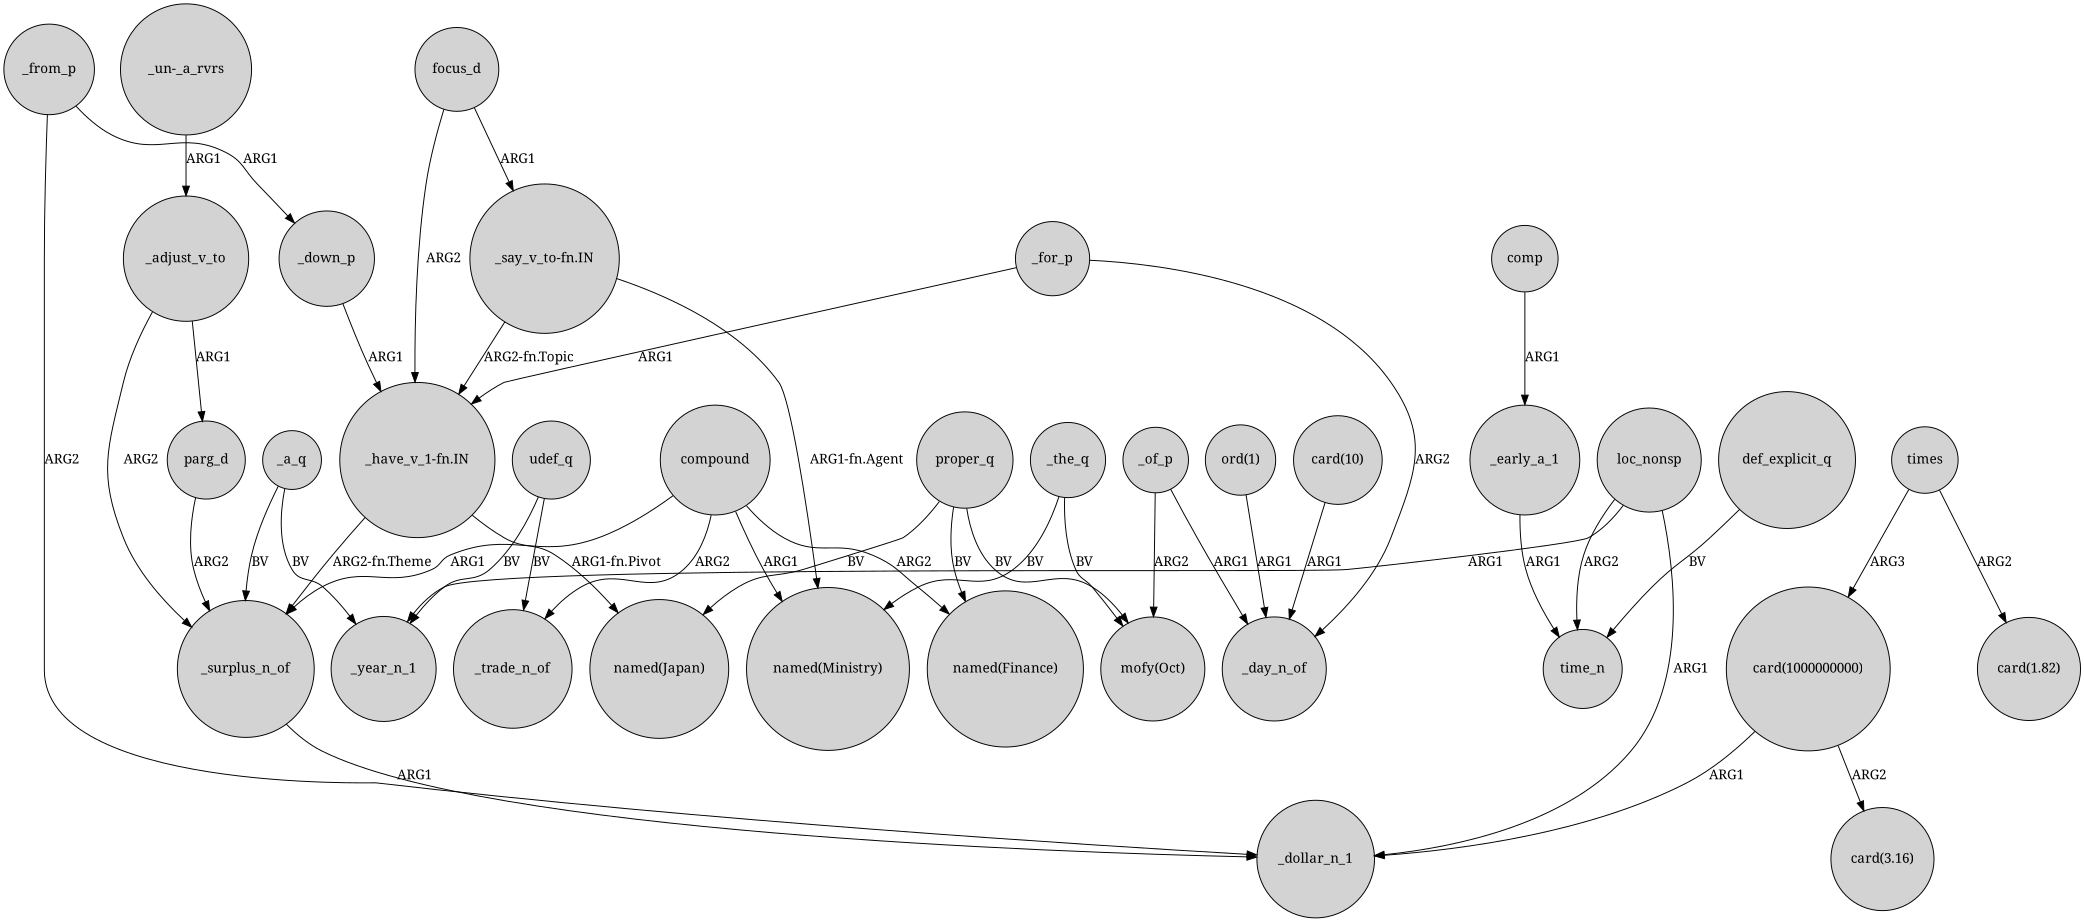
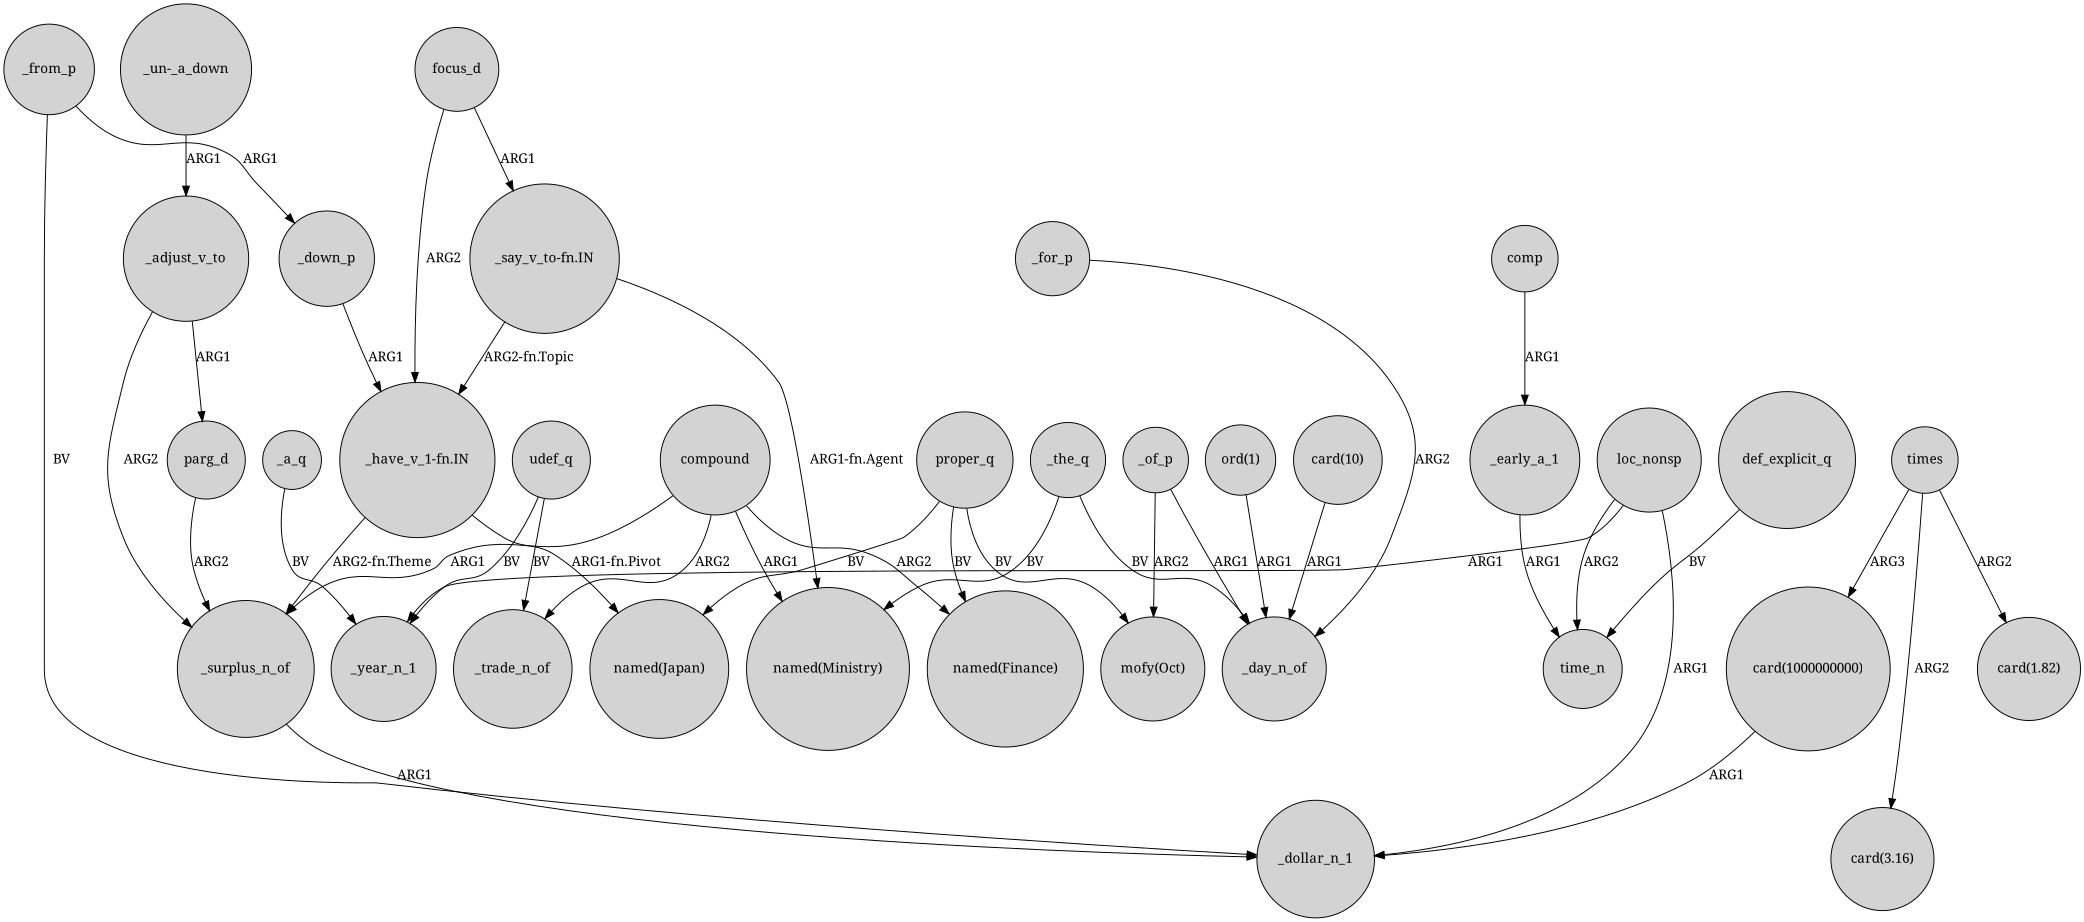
node "_un-_a_rvrs": label "_un-_a_rvrs" -> "_un-_a_down"
edge "_for_p" -> "_have_v_1-fn.IN": removed, label "ARG1"
edge "_from_p" -> "_dollar_n_1": label "ARG2" -> "BV"
edge "_a_q" -> "_surplus_n_of": removed, label "BV"
edge "_the_q" -> "mofy(Oct)": now "_the_q" -> "_day_n_of"
edge "card(1000000000)" -> "card(3.16)": now "times" -> "card(3.16)"
